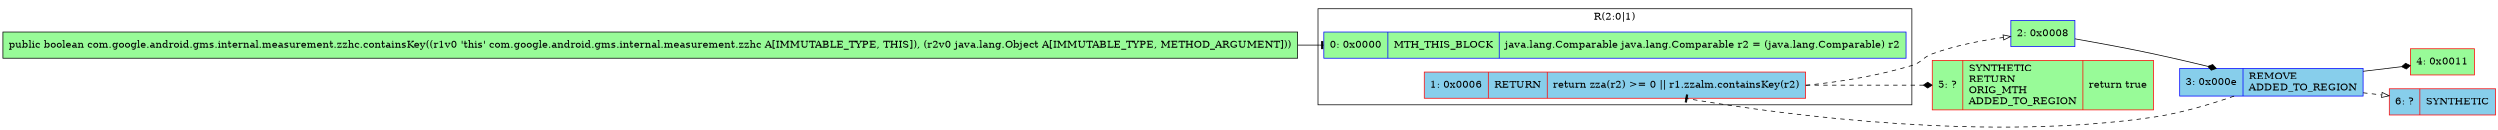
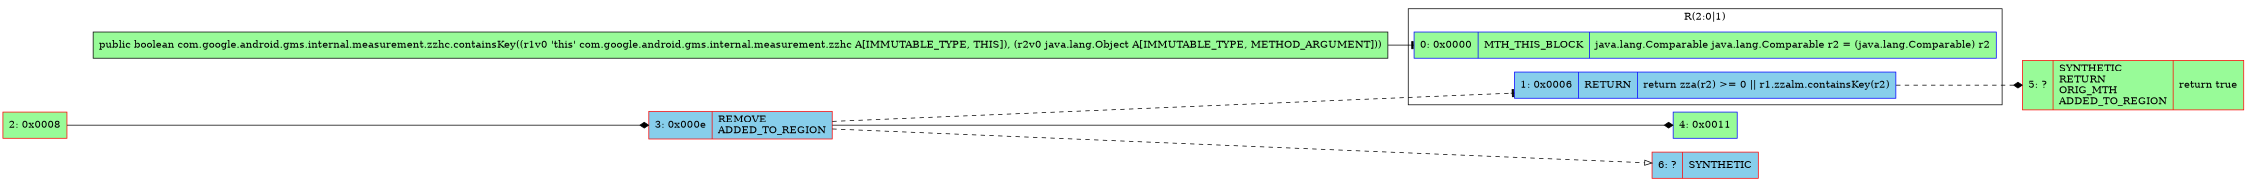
node "2: 0x0008": color blue -> red
node "4: 0x0011": color red -> blue
edge "1: 0x0006" -> "2: 0x0008": removed
node "3: 0x000e": color blue -> red
node "1: 0x0006": color red -> blue
